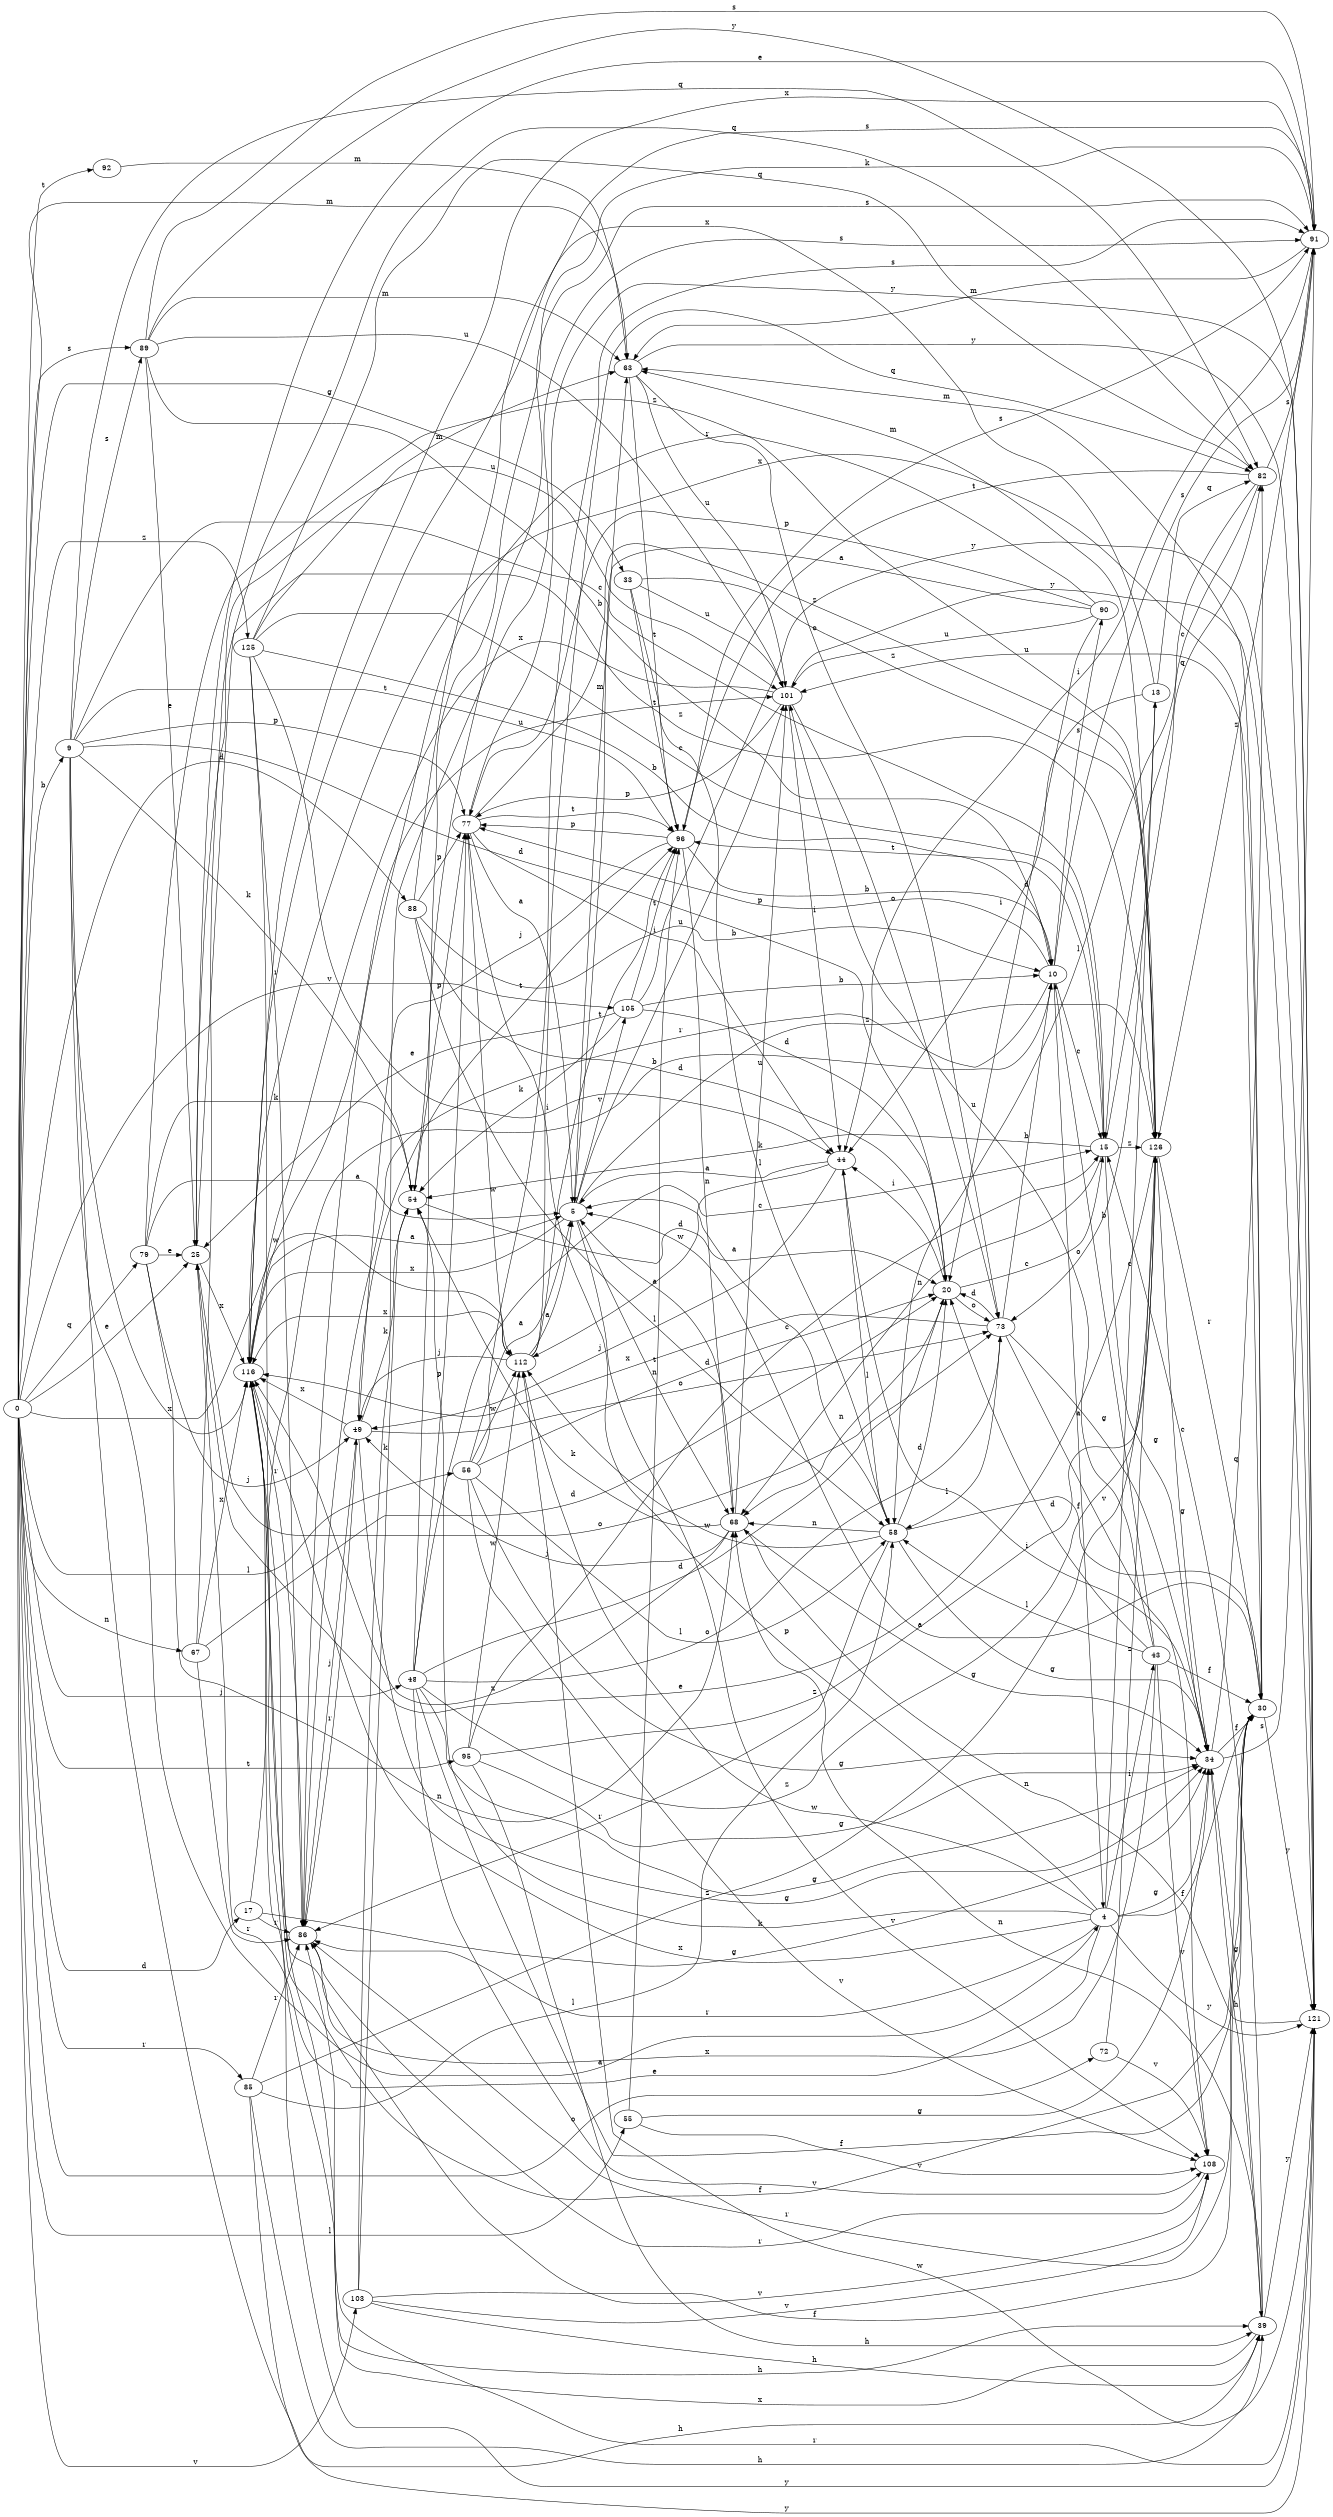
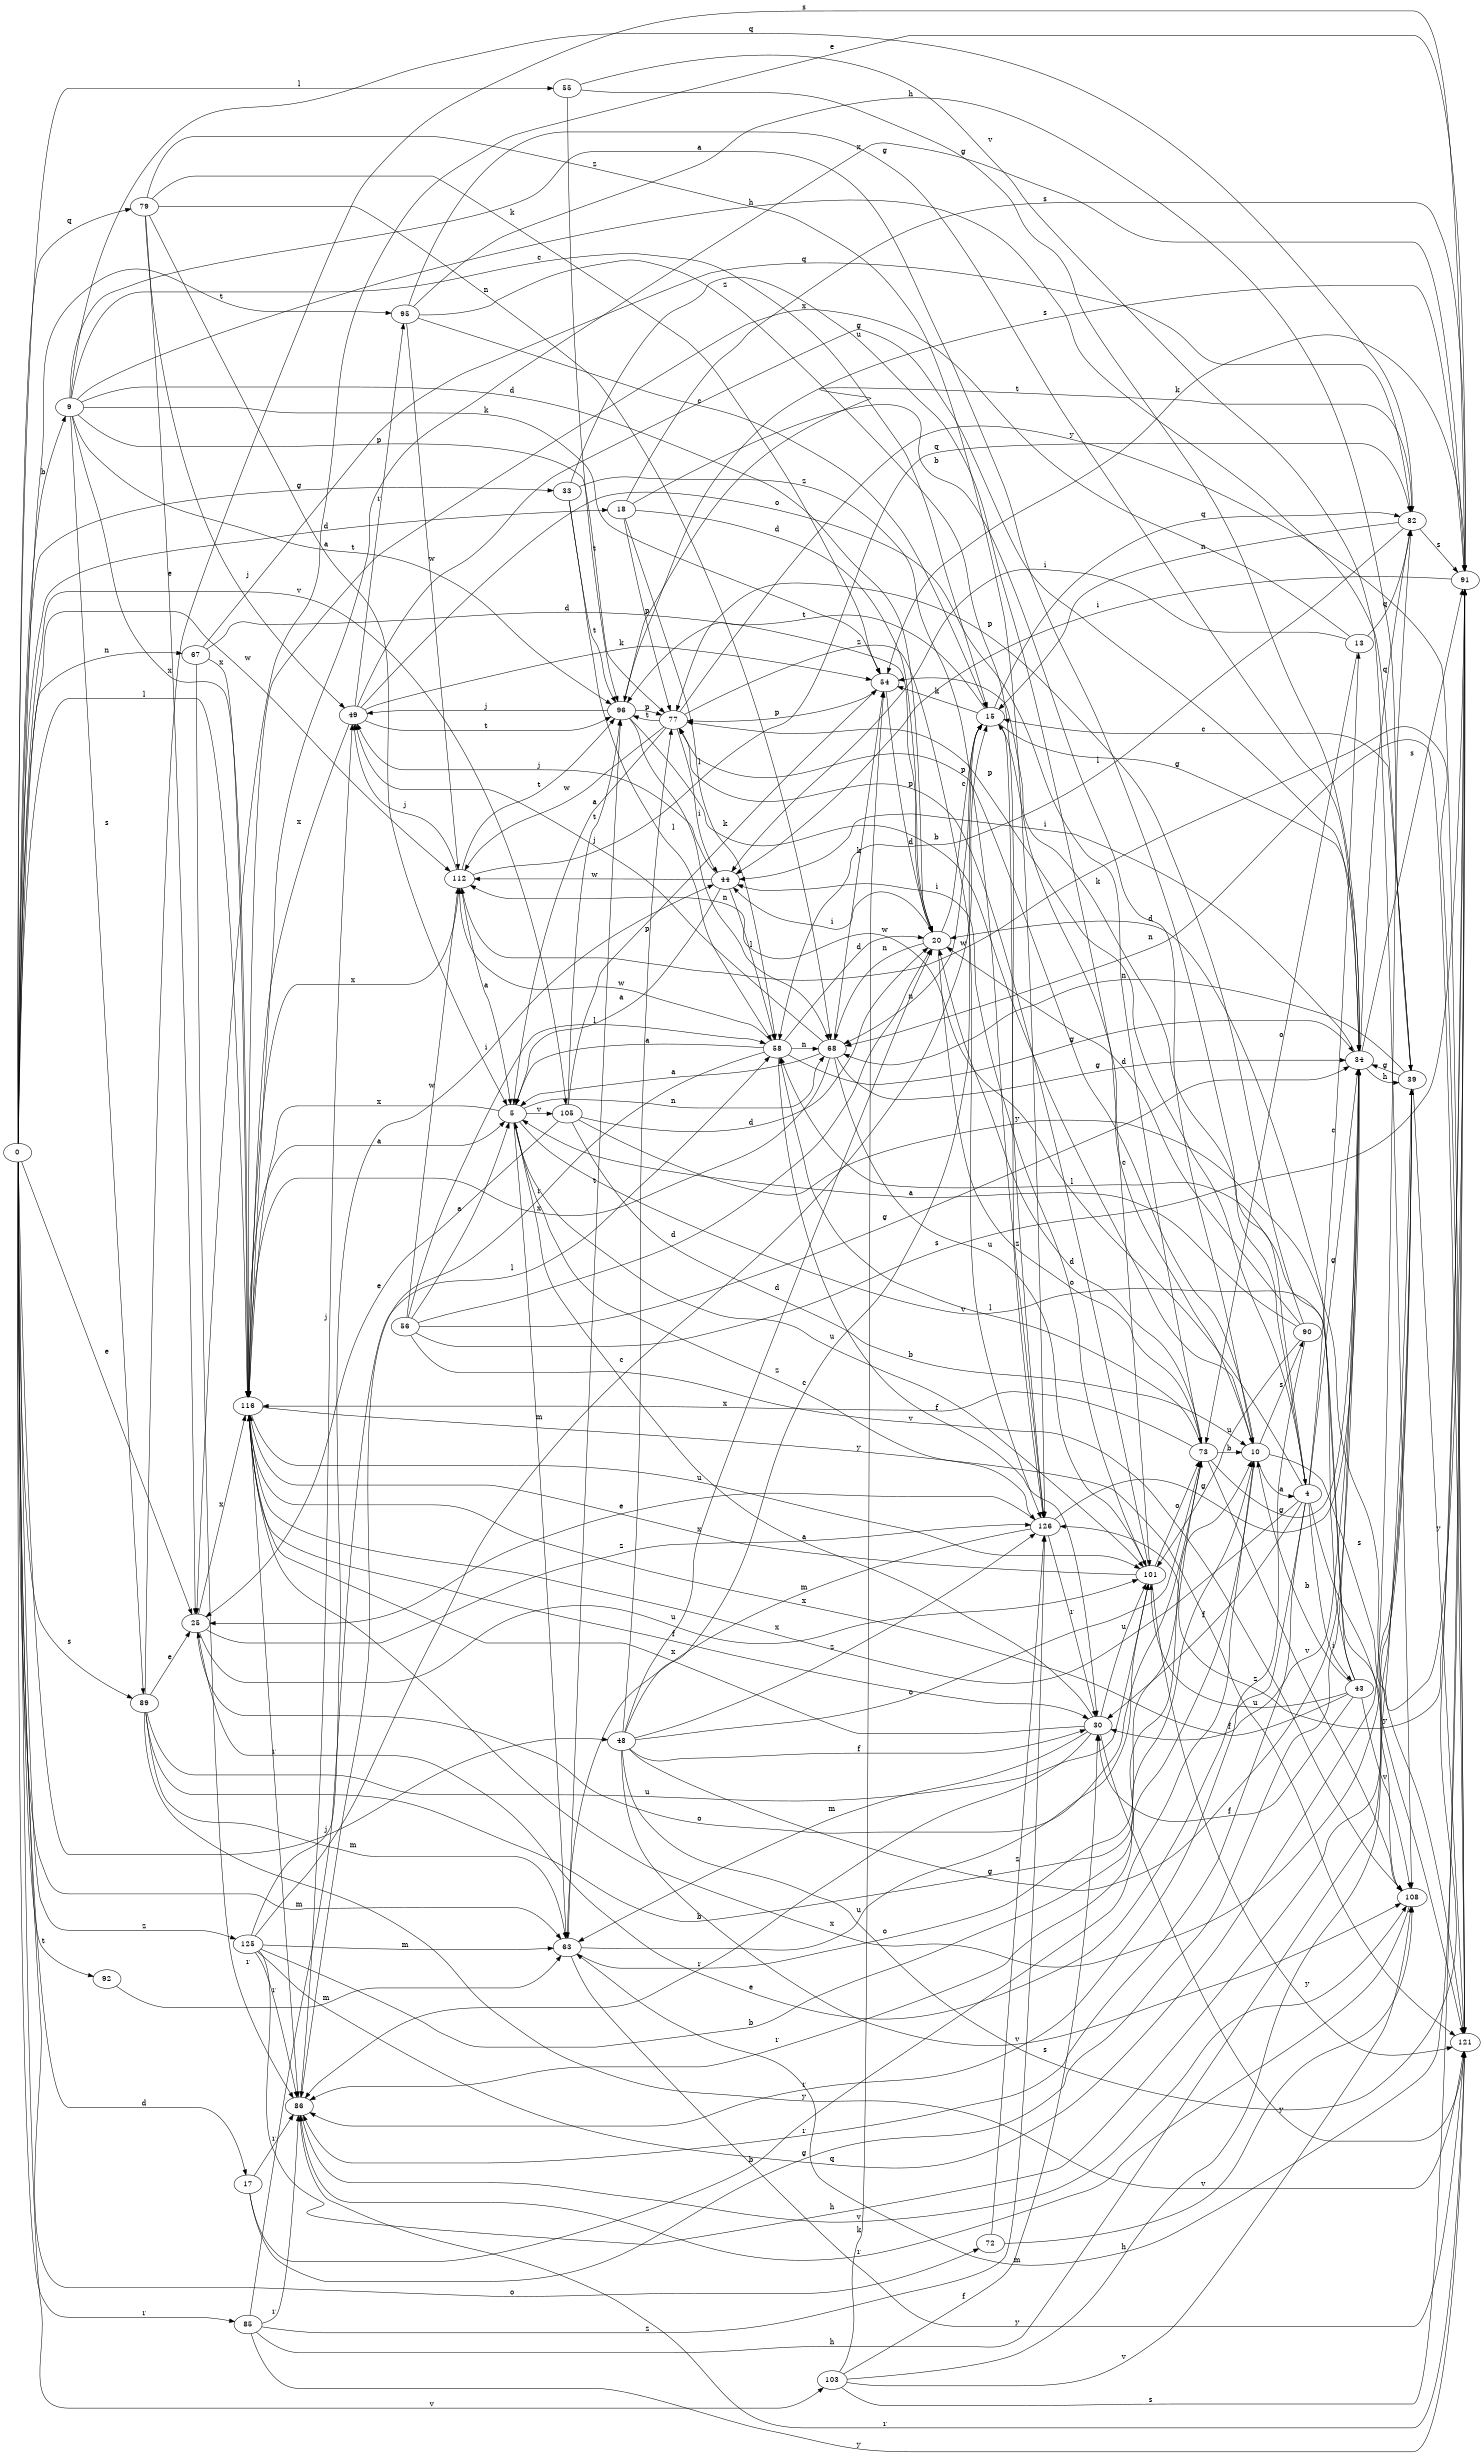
edge "82" -> "15": label "c" -> "n"
node "88": label "88" -> "18"
edge "0" -> "56": now "0" -> "116"
edge "49" -> "86": now "49" -> "95"
